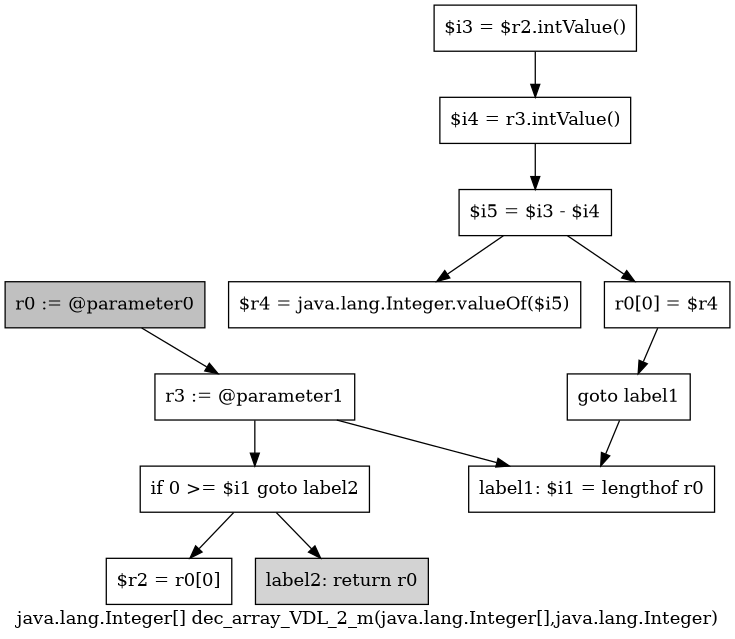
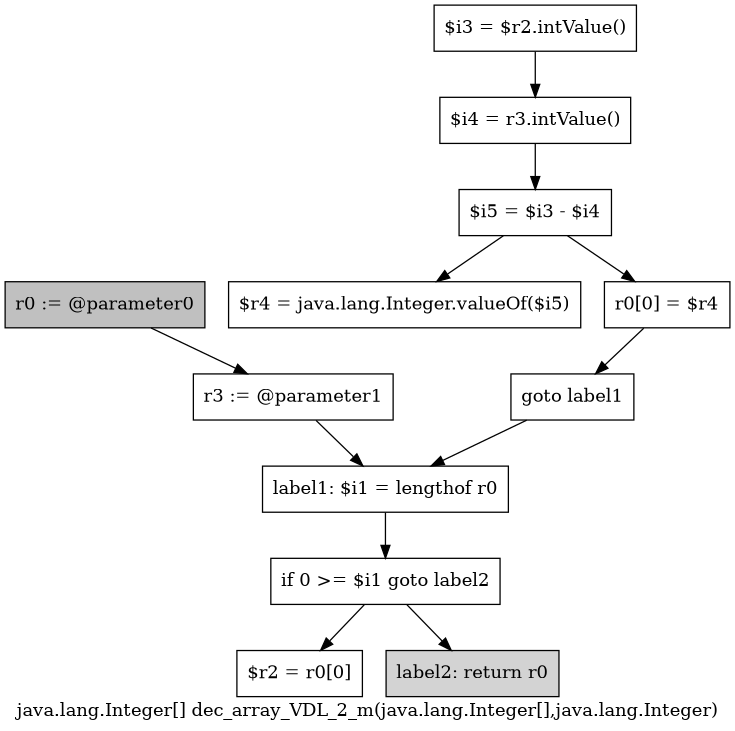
edge "r3 := @parameter1" -> "if 0 >= $i1 goto label2": now "label1: $i1 = lengthof r0" -> "if 0 >= $i1 goto label2"
